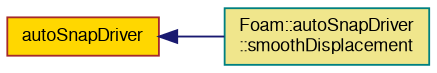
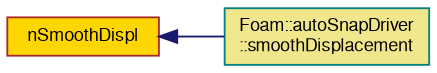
node "autoSnapDriver": label "autoSnapDriver" -> "nSmoothDispl"
